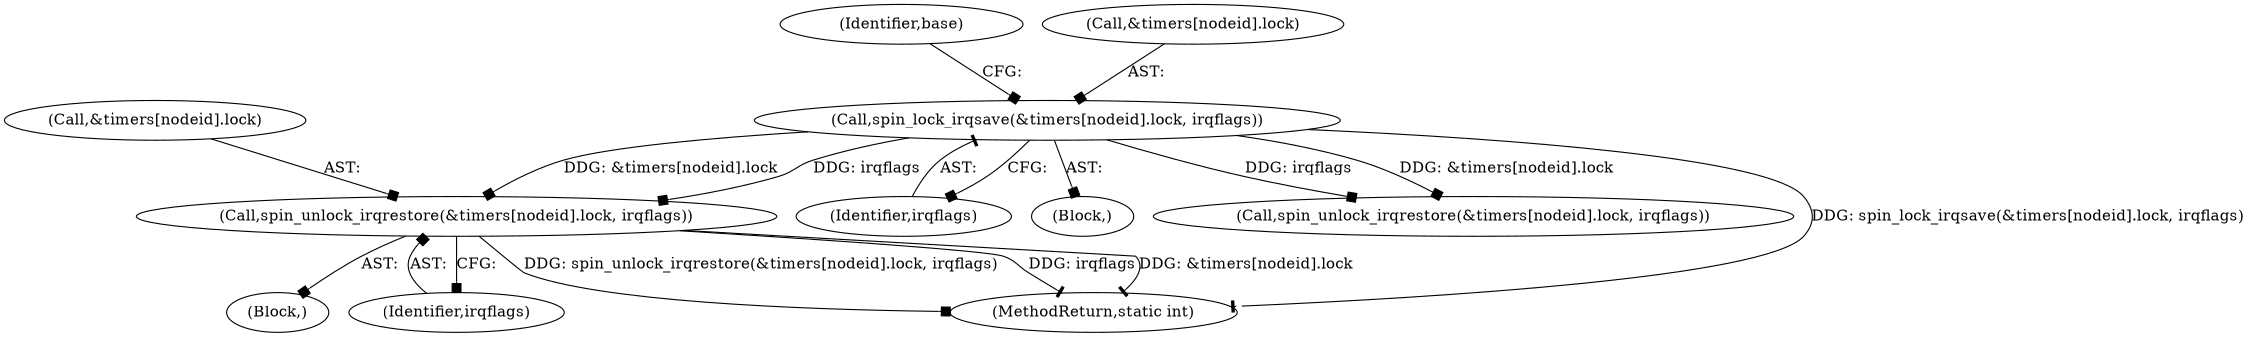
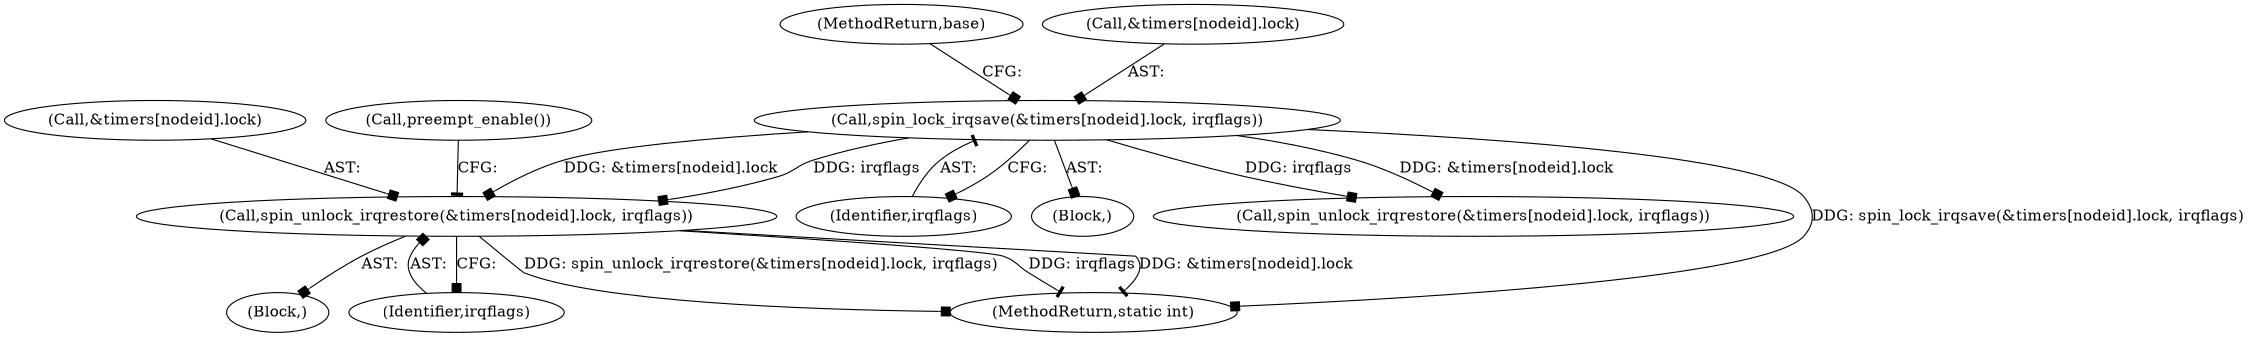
node "(Identifier,base)": label "(Identifier,base)" -> "(MethodReturn,base)"
node "(Call,preempt_enable())": added
edge "(Call,spin_lock_irqsave(&timers[nodeid].lock, irqflags))" -> "(MethodReturn,static int)": arrowhead tee -> box
